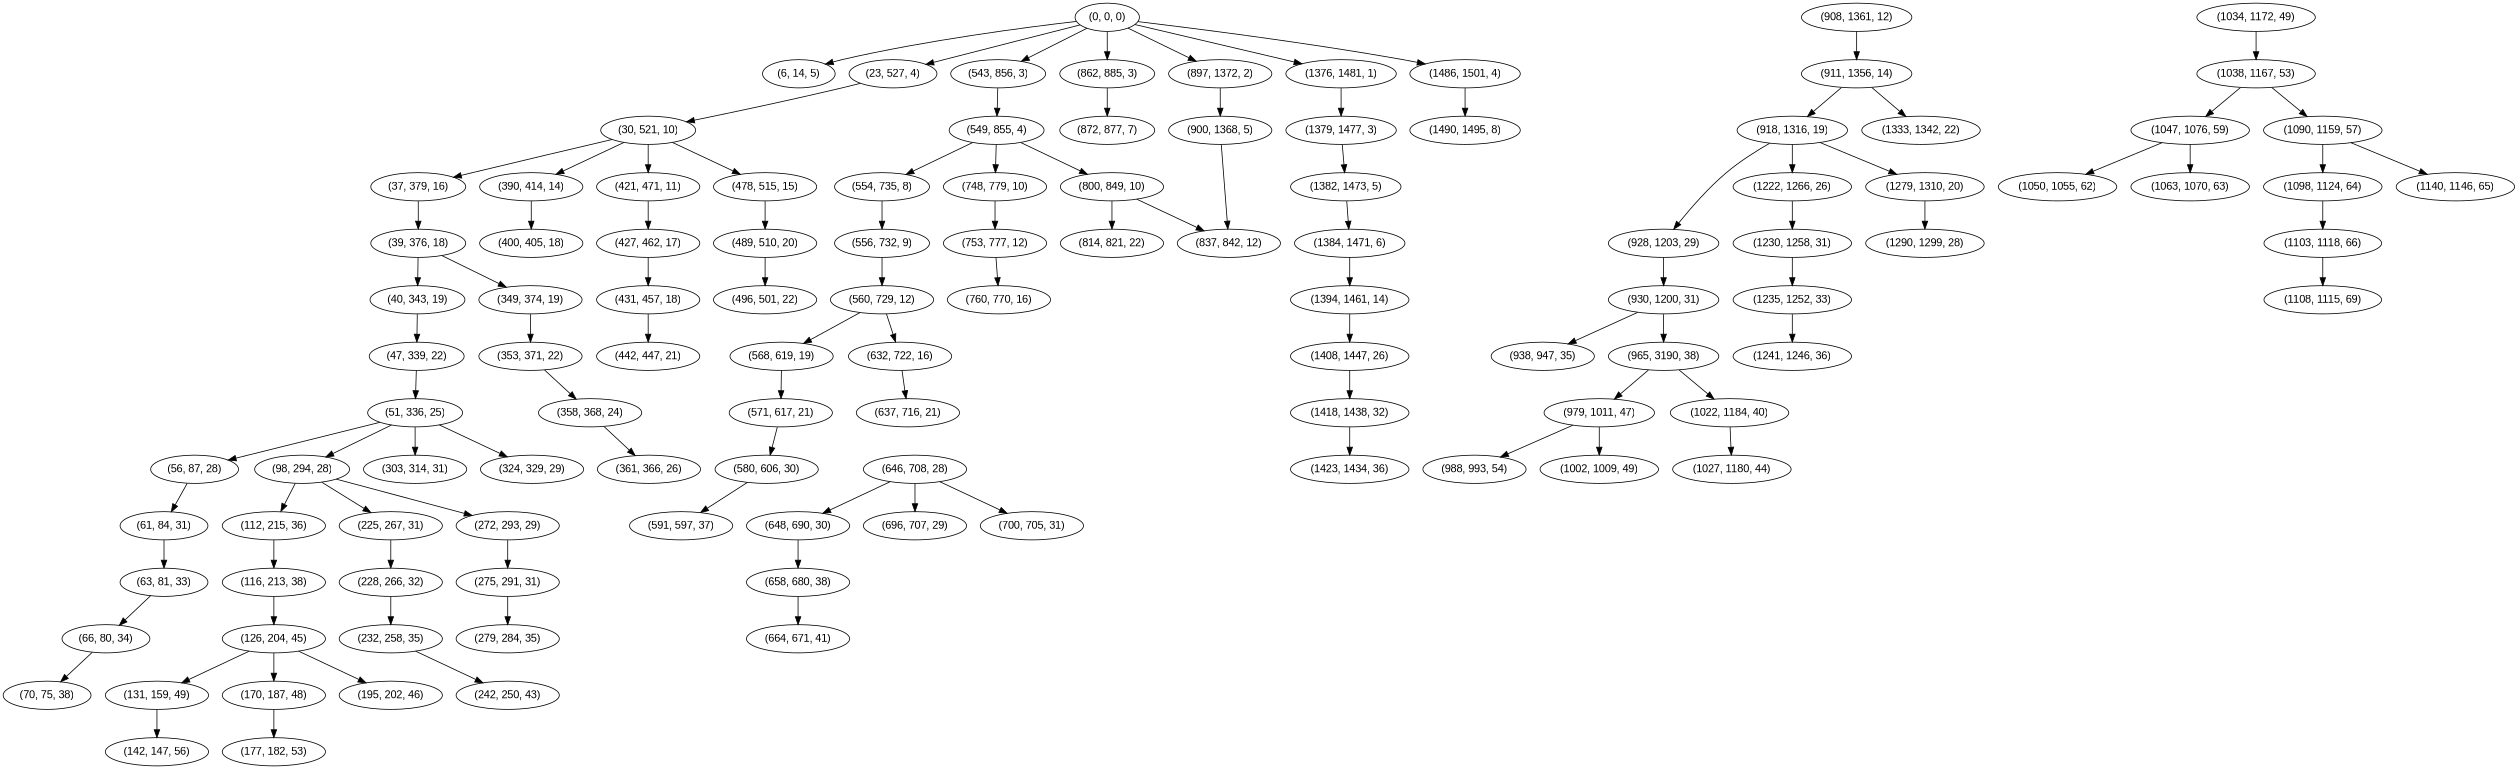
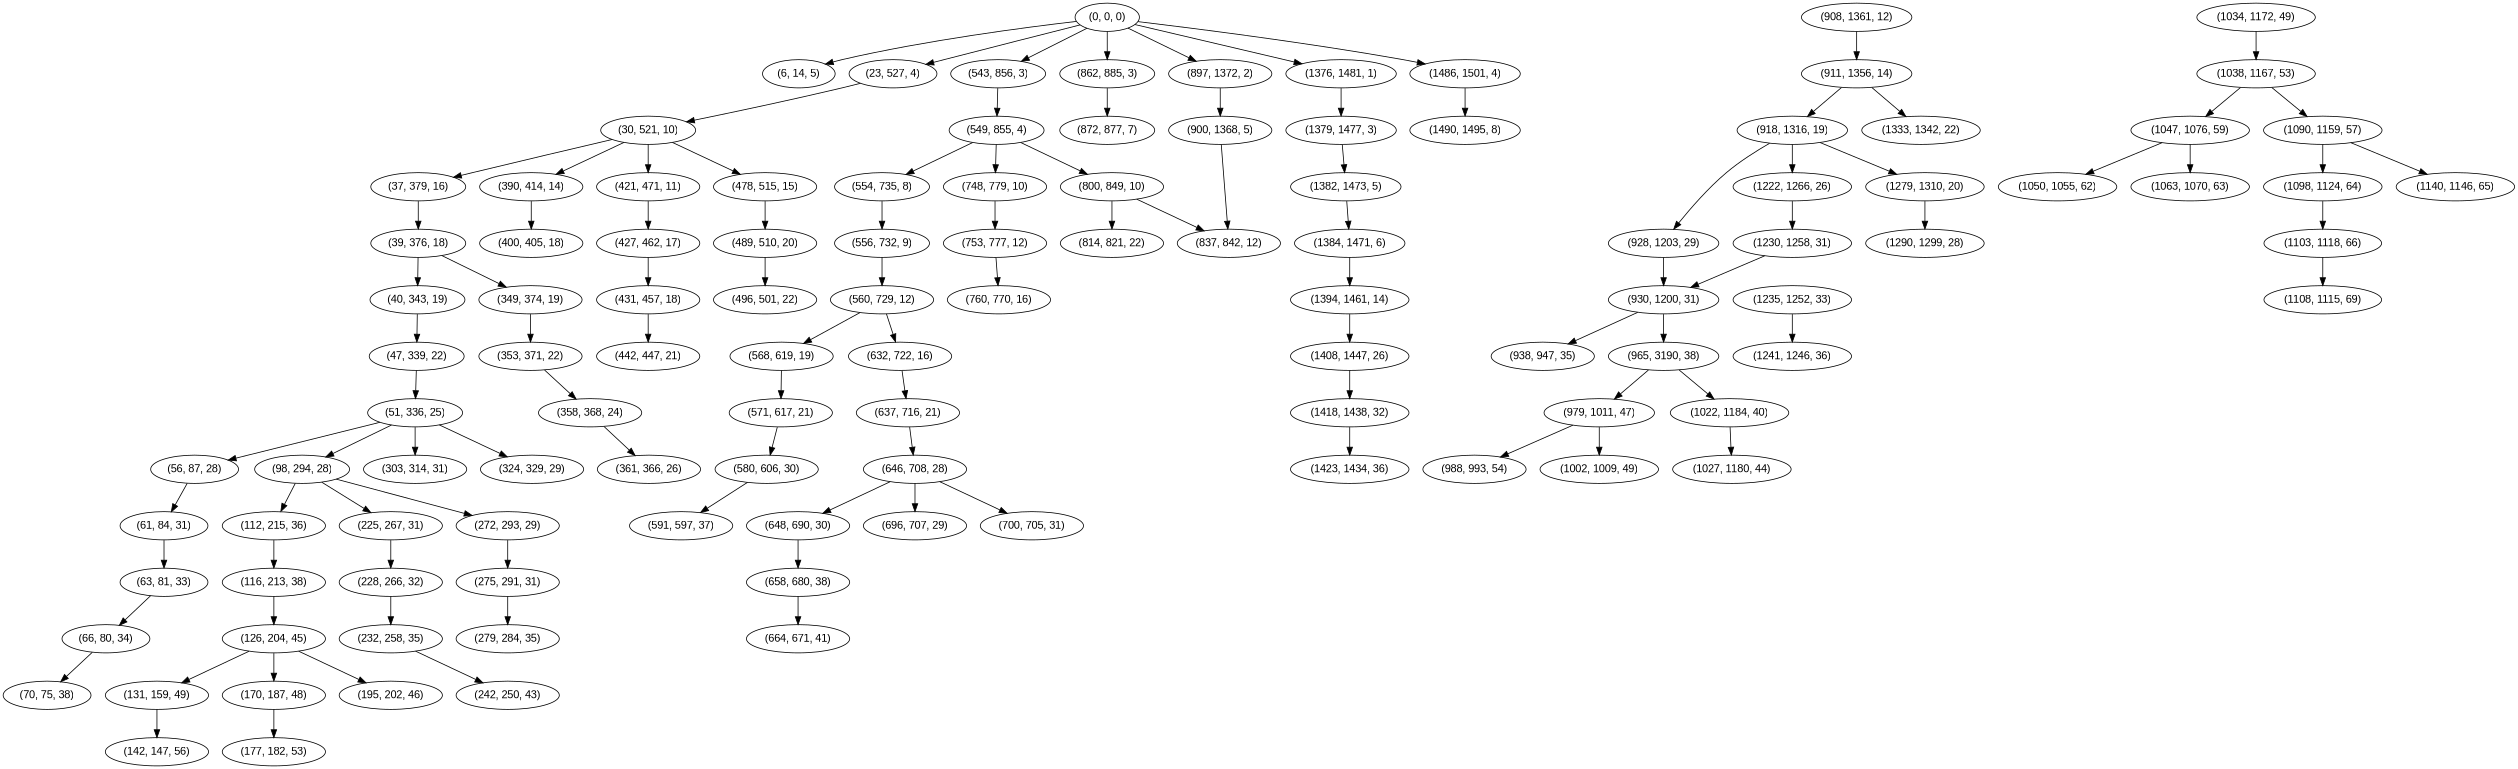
edge "(1230, 1258, 31)" -> "(1235, 1252, 33)": now "(1230, 1258, 31)" -> "(930, 1200, 31)"
edge "(637, 716, 21)" -> "(646, 708, 28)": added
